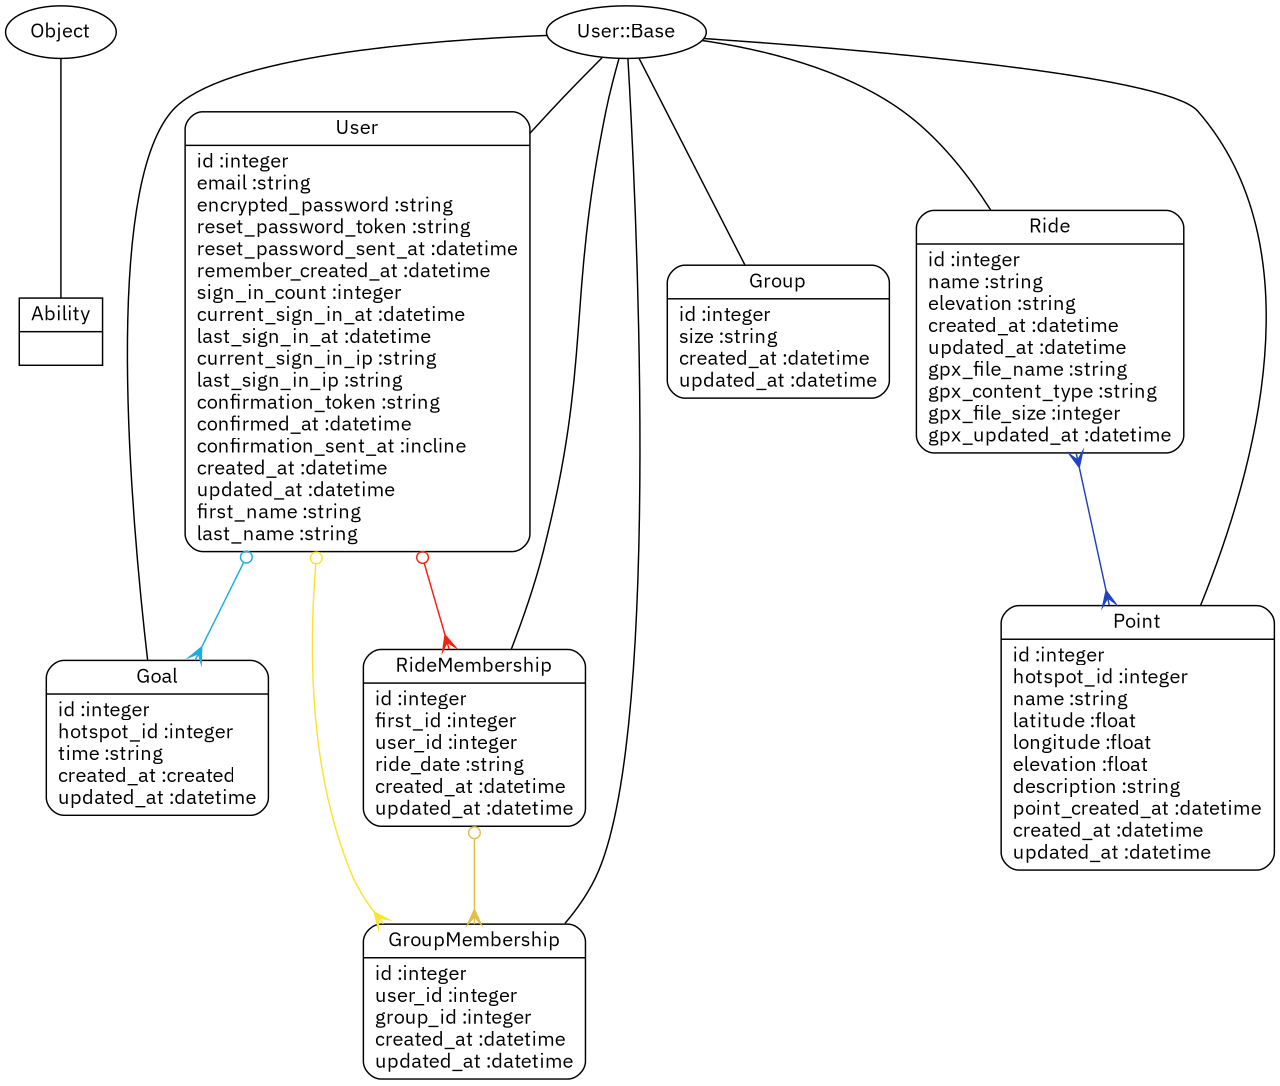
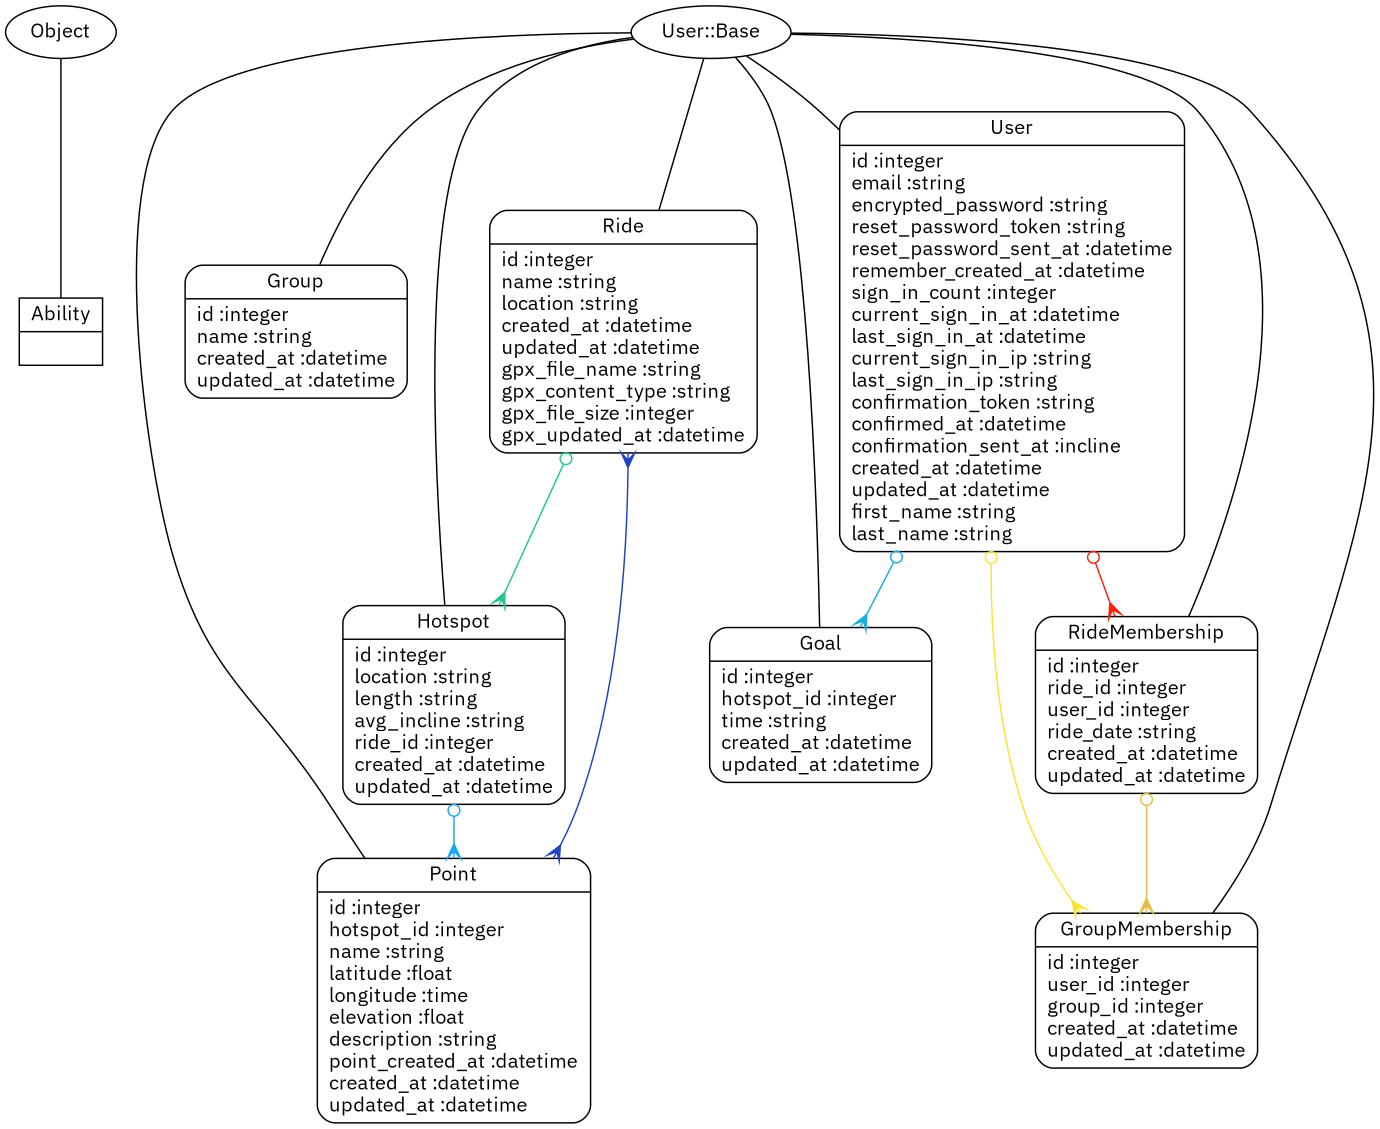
node "Ride": text "elevation :string" -> "location :string"
node "Group": text "size :string" -> "name :string"
node "Hotspot": added
node "RideMembership": text "first_id :integer" -> "ride_id :integer"
node "Point": text "longitude :float" -> "longitude :time"
node "Goal": text "created_at :created" -> "created_at :datetime"
